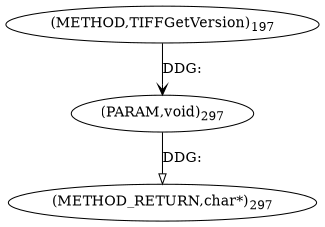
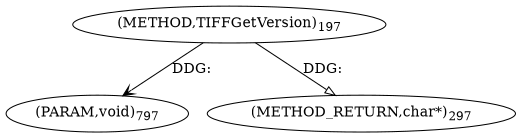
node "(PARAM,void)": text "297" -> "797"
edge "(PARAM,void)" -> "(METHOD_RETURN,char*)": now "(METHOD,TIFFGetVersion)" -> "(METHOD_RETURN,char*)"
